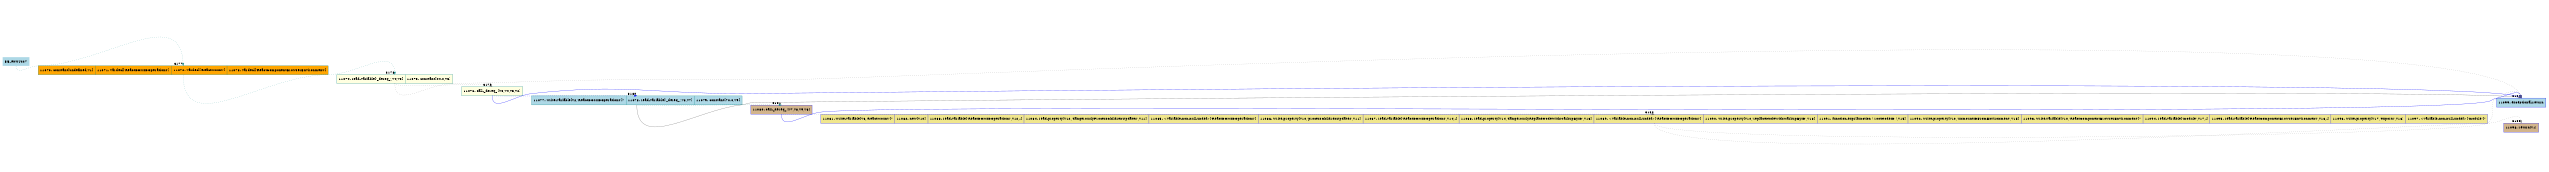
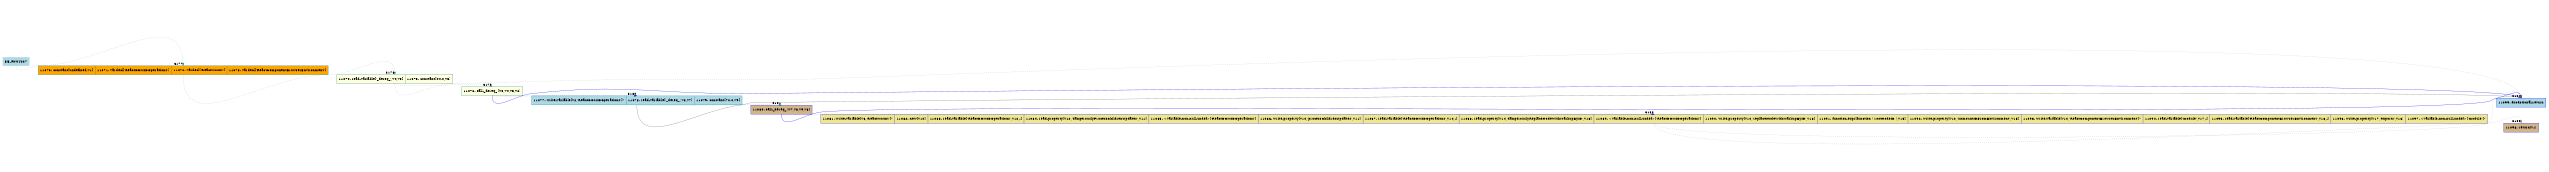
edge "11080: call-_dereq_ [v7,v8,v9,v6]" -> "11081: write-variable[v6,'ReactMount']*": color gray40 -> blue
